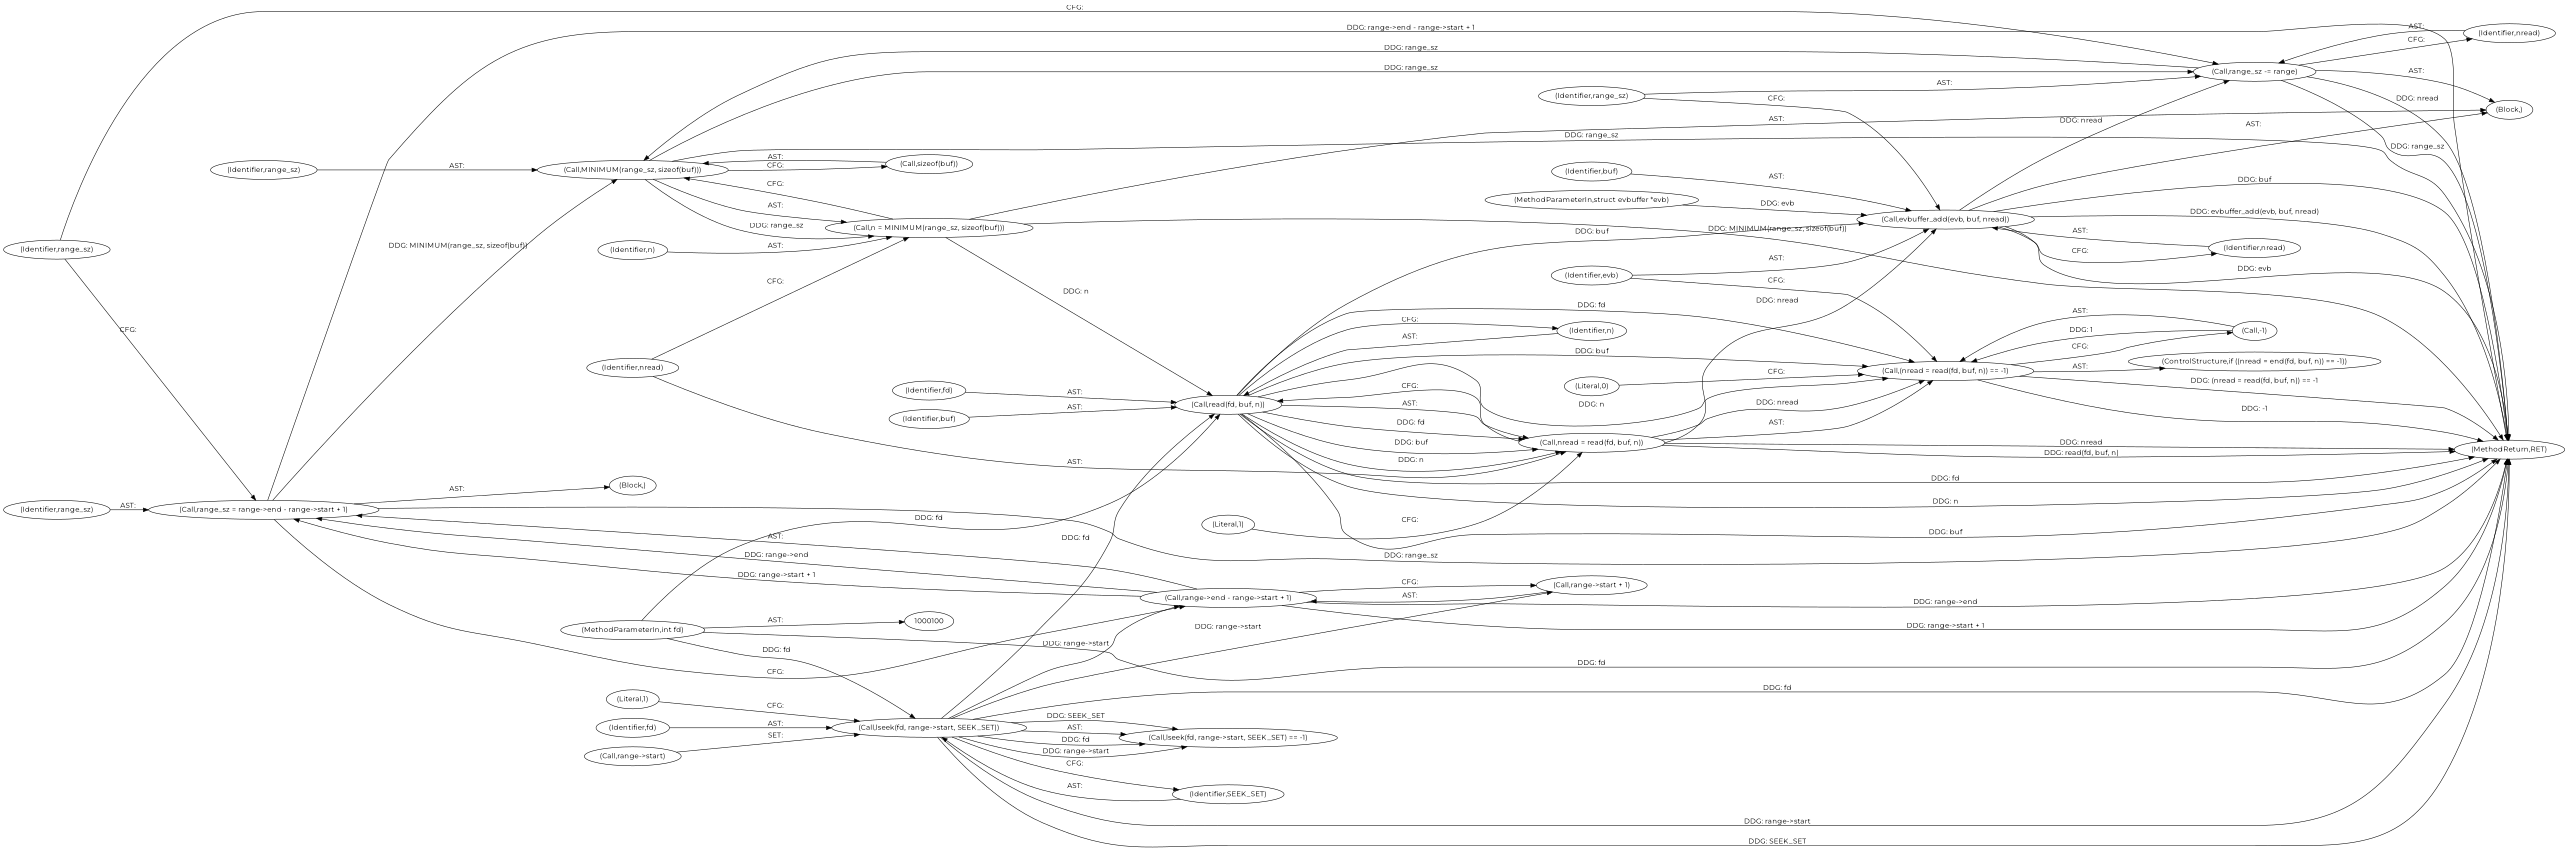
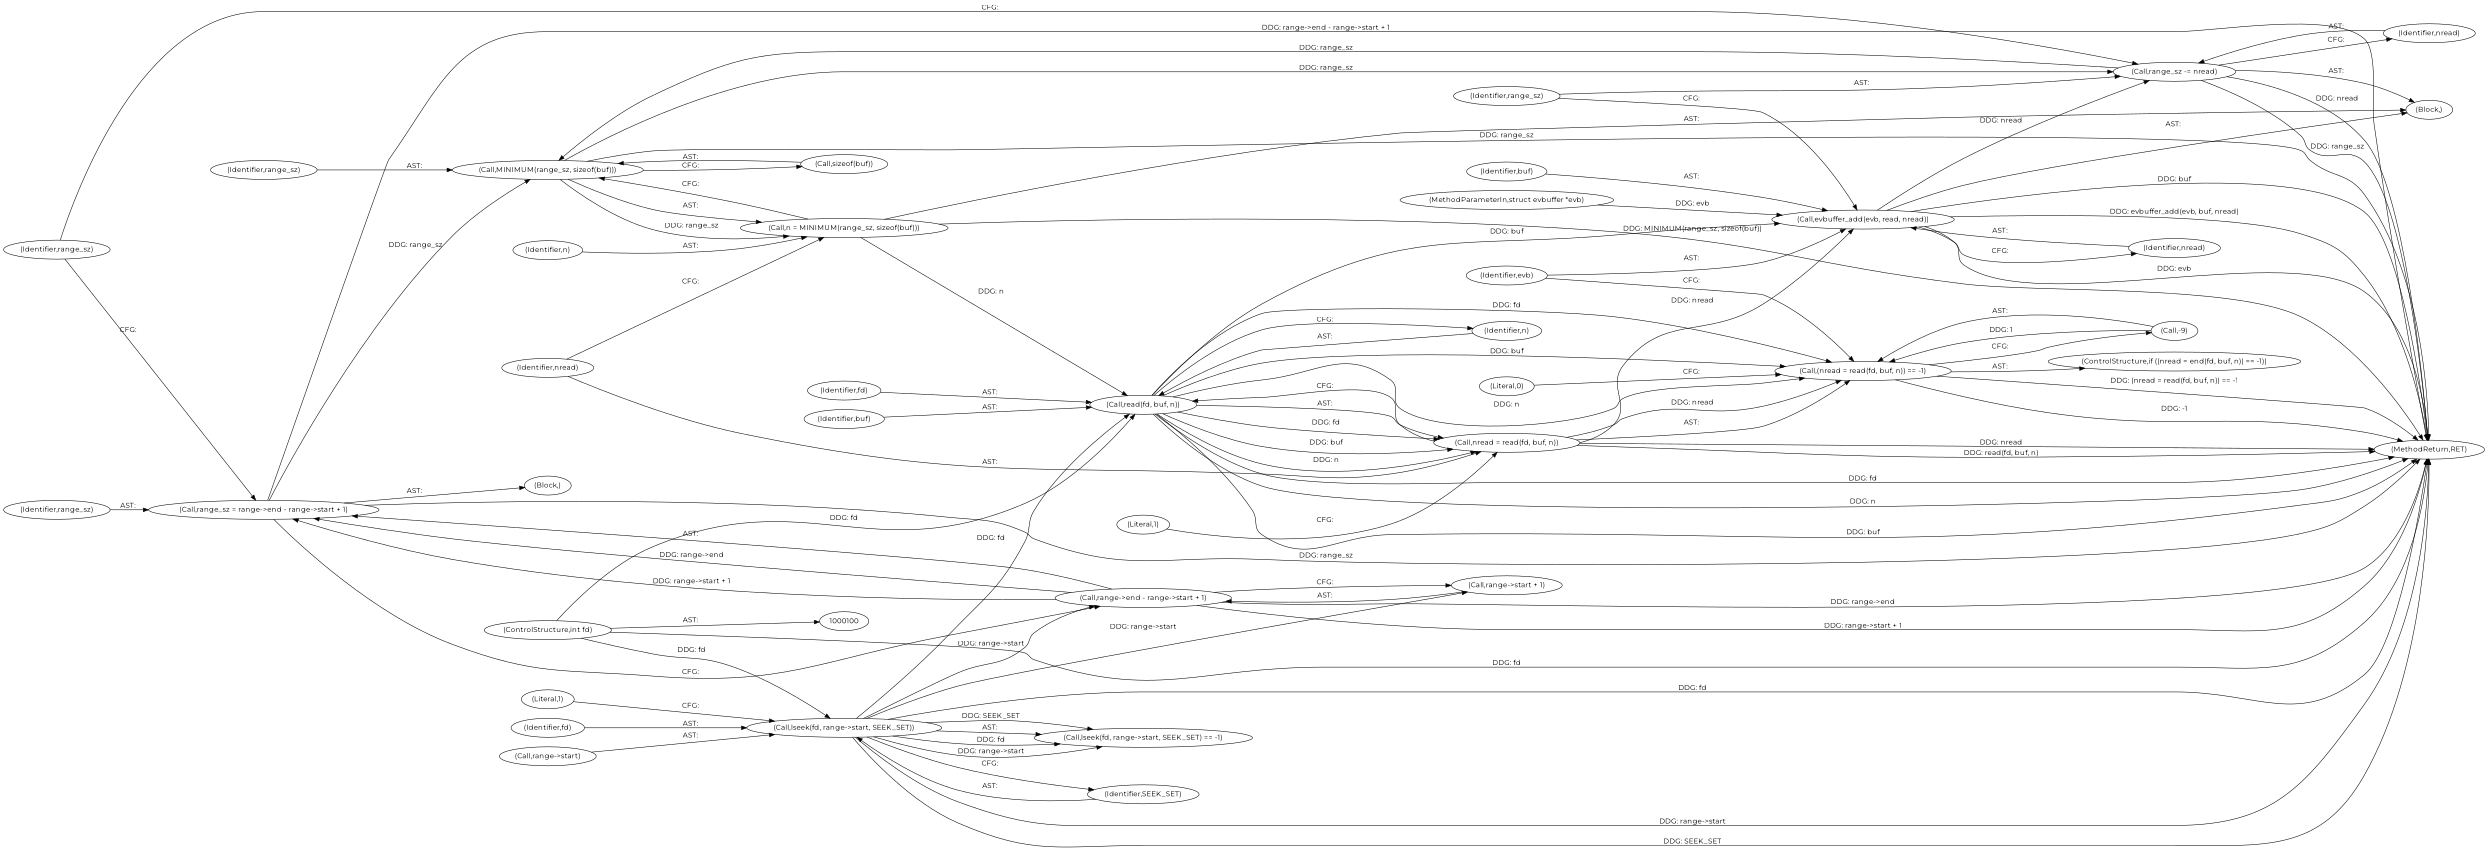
node "(Call,range_sz -= range)": label "(Call,range_sz -= range)" -> "(Call,range_sz -= nread)"
node "(Call,evbuffer_add(evb, buf, nread))": label "(Call,evbuffer_add(evb, buf, nread))" -> "(Call,evbuffer_add(evb, read, nread))"
edge "(Call,range_sz = range->end - range->start + 1)" -> "(Call,MINIMUM(range_sz, sizeof(buf)))": label "DDG: MINIMUM(range_sz, sizeof(buf))" -> "DDG: range_sz"
node "(Call,-1)": label "(Call,-1)" -> "(Call,-9)"
node "(MethodParameterIn,int fd)": label "(MethodParameterIn,int fd)" -> "(ControlStructure,int fd)"
edge "(Call,range->start)" -> "(Call,lseek(fd, range->start, SEEK_SET))": label "SET: " -> "AST: "
